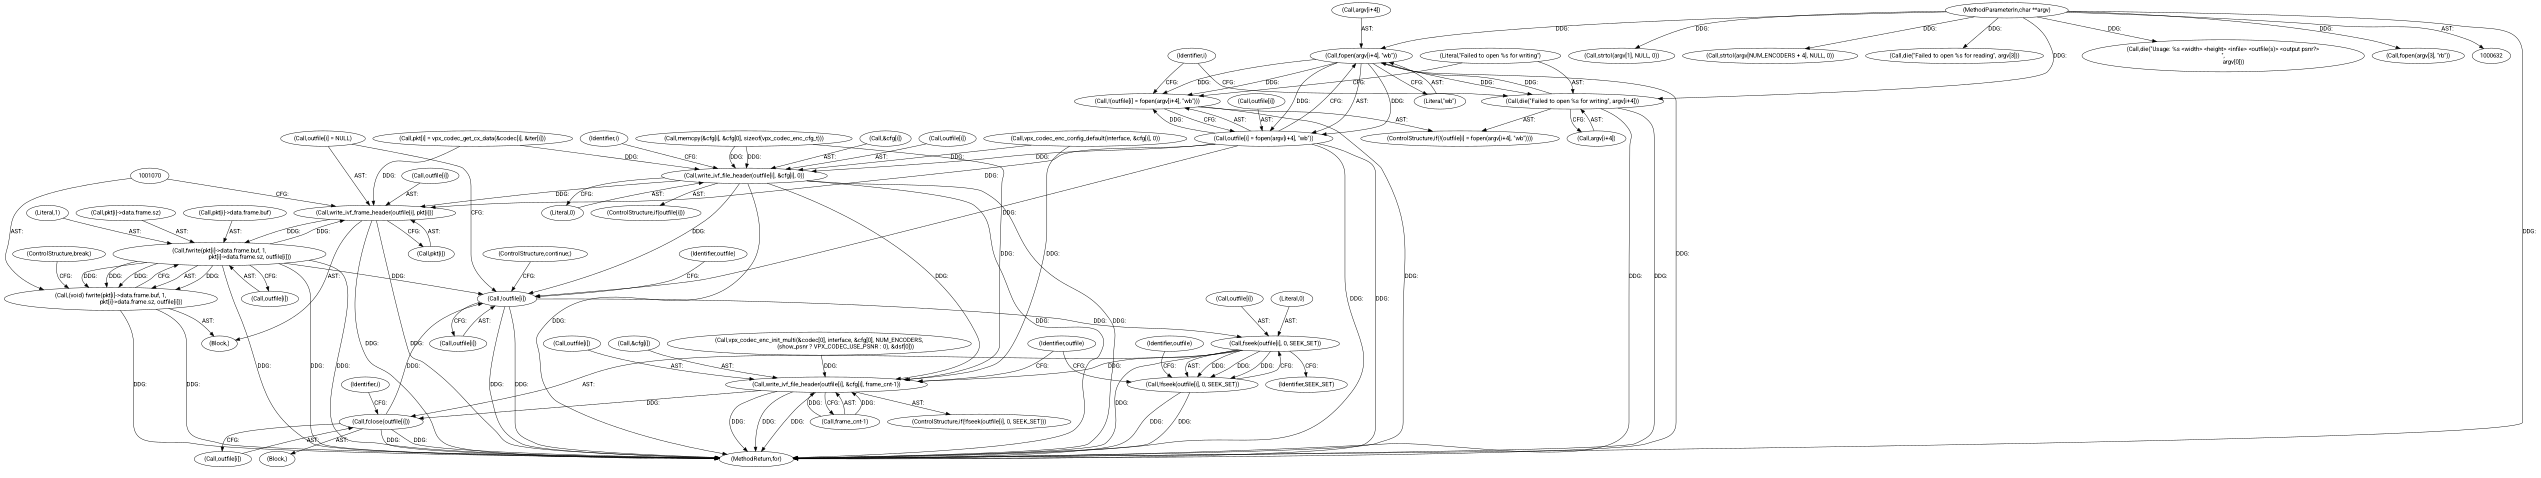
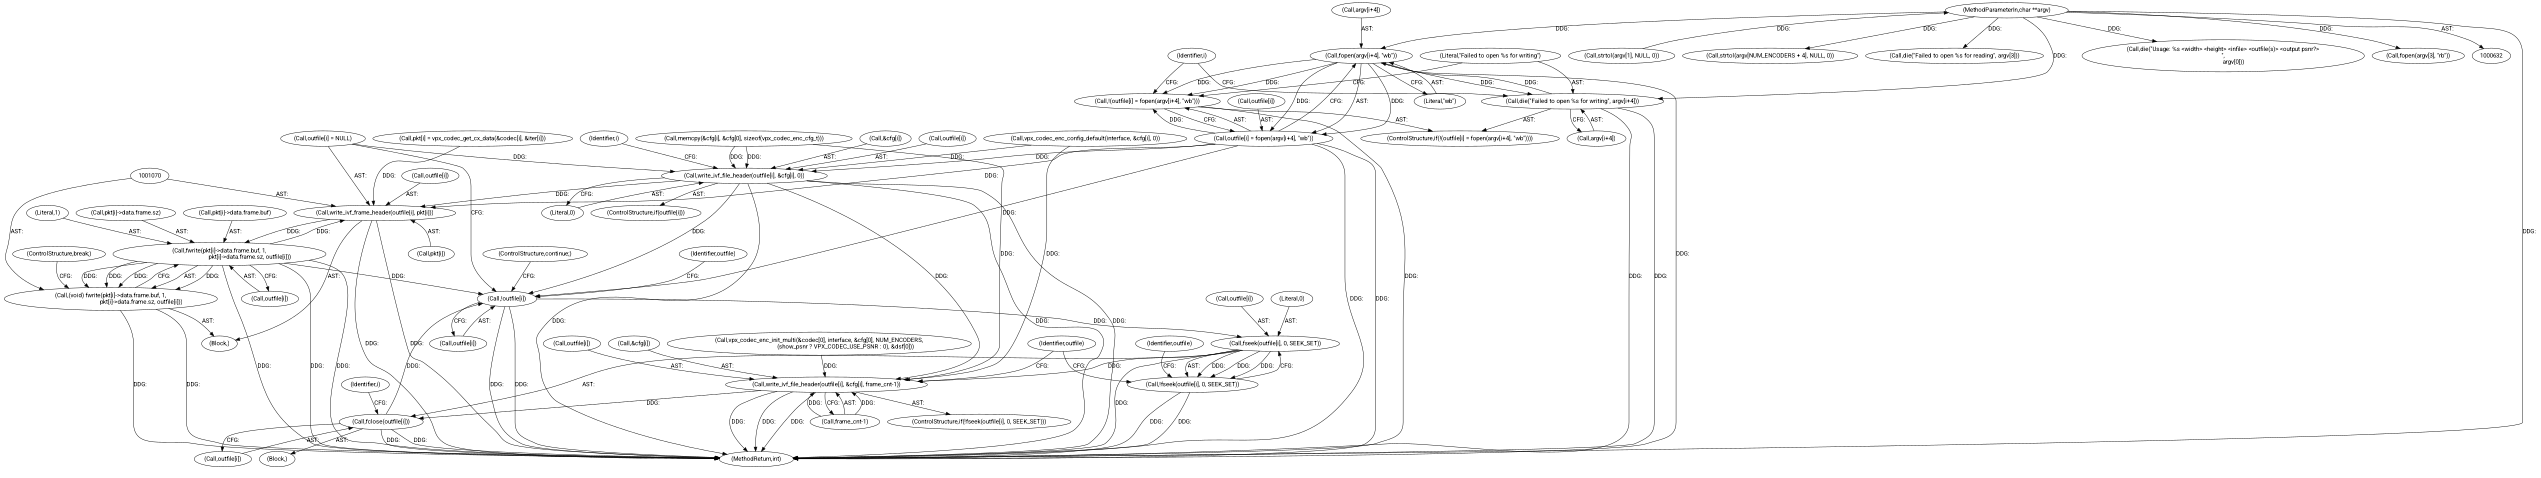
edge "(MethodParameterIn,char **argv)" -> "(Call,strtol(argv[1], NULL, 0))": reversed
edge "(Call,pkt[i] = vpx_codec_get_cx_data(&codec[i], &iter[i]))" -> "(Call,write_ivf_file_header(outfile[i], &cfg[i], 0))": now "(Call,outfile[i] = NULL)" -> "(Call,write_ivf_file_header(outfile[i], &cfg[i], 0))"
edge "1001070" -> "(Call,write_ivf_frame_header(outfile[i], pkt[i]))": label "CFG: " -> "AST: "
edge "(Call,write_ivf_frame_header(outfile[i], pkt[i]))" -> "(Call,pkt[i])": removed, label "CFG:"
node "(Identifier,SEEK_SET)": removed
node "(MethodReturn,for)": label "(MethodReturn,for)" -> "(MethodReturn,int)"
